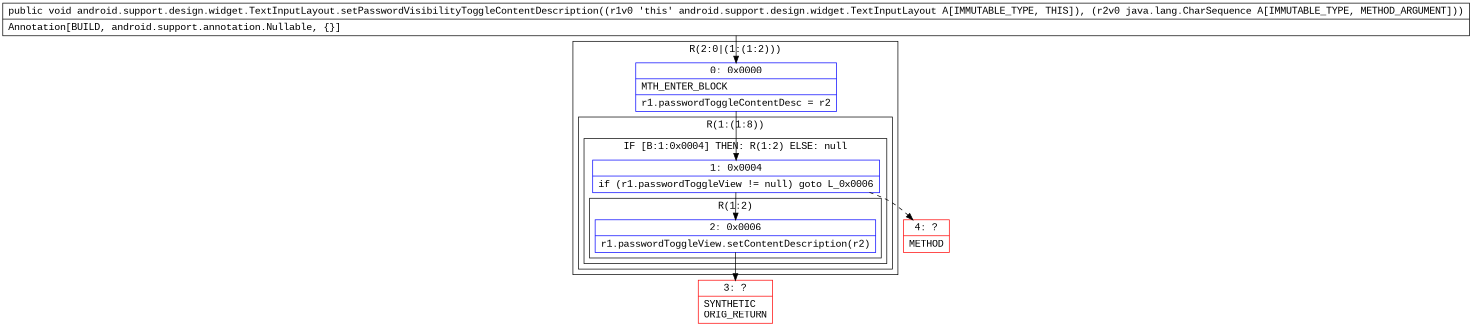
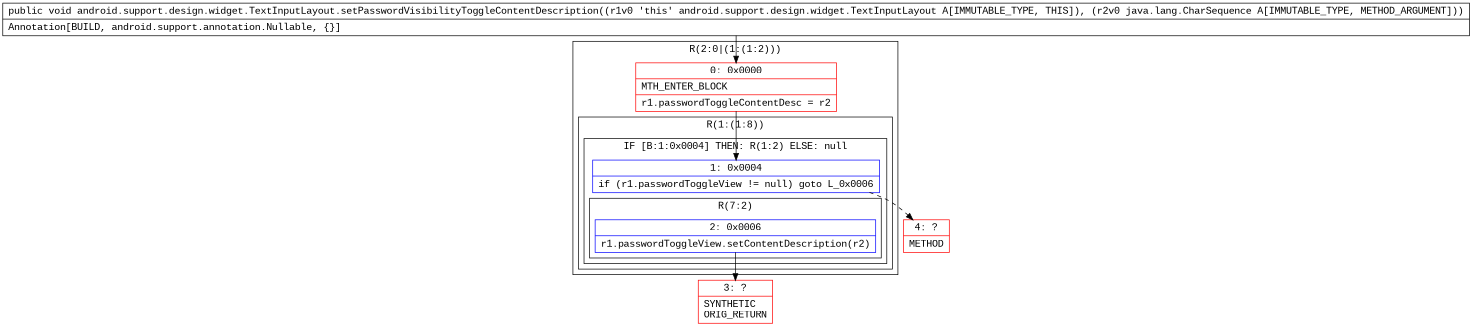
node "0: 0x0000": color blue -> red
edge "1: 0x0004" -> "2: 0x0006": removed
cluster "R(1:2)": label "R(1:2)" -> "R(7:2)"
